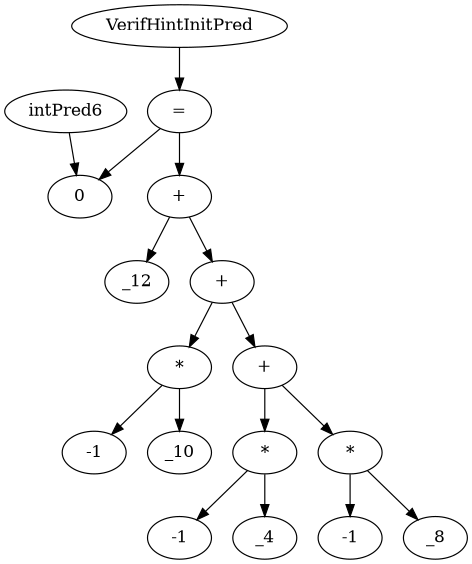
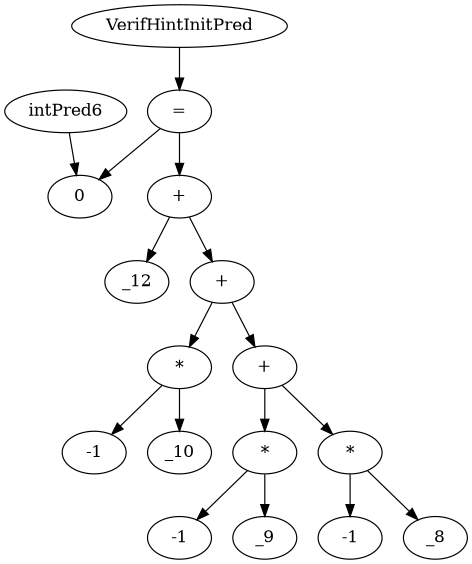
node "_4": label "_4" -> "_9"
